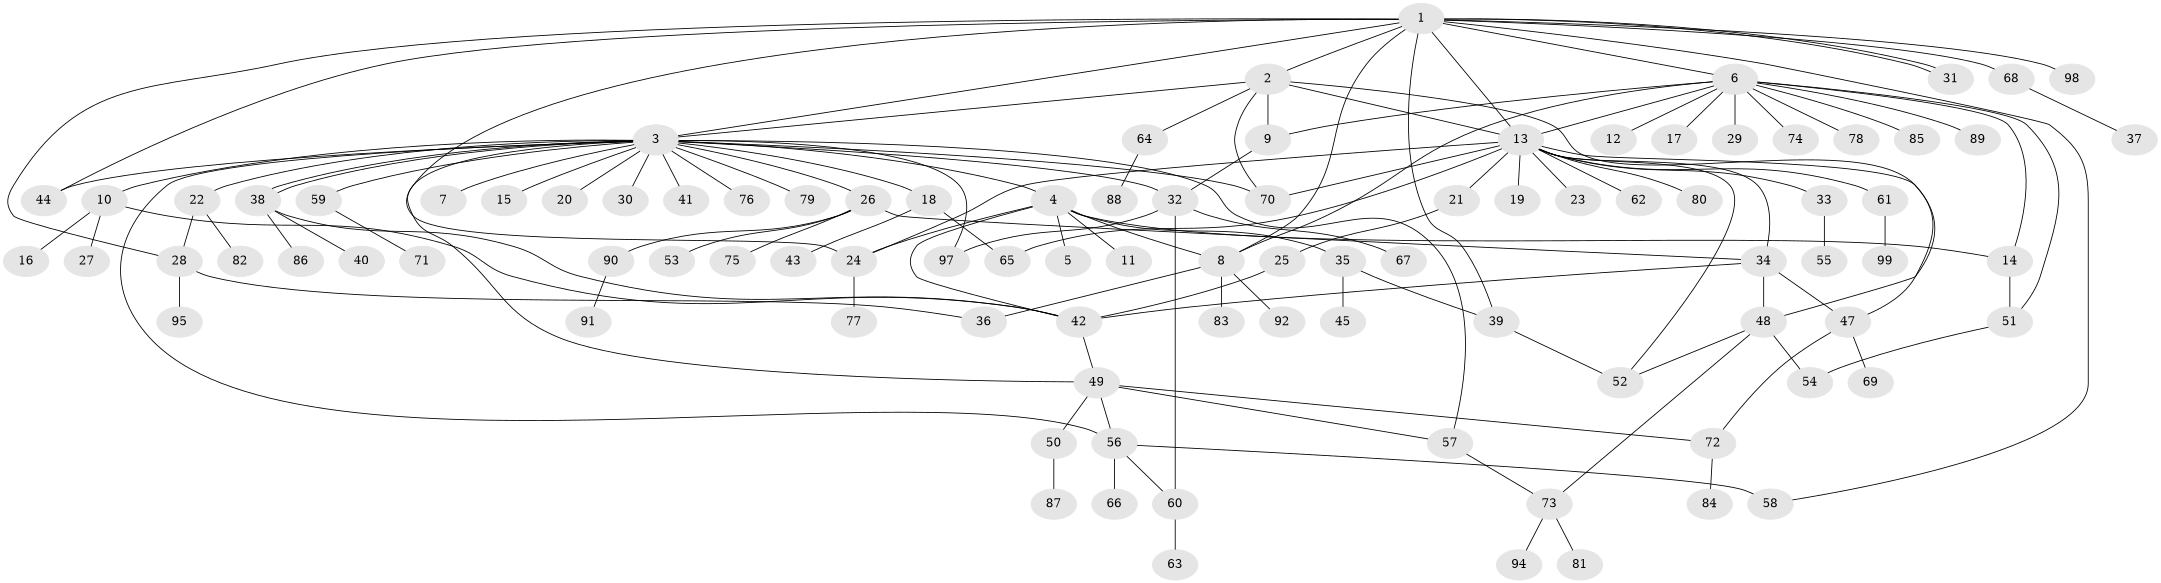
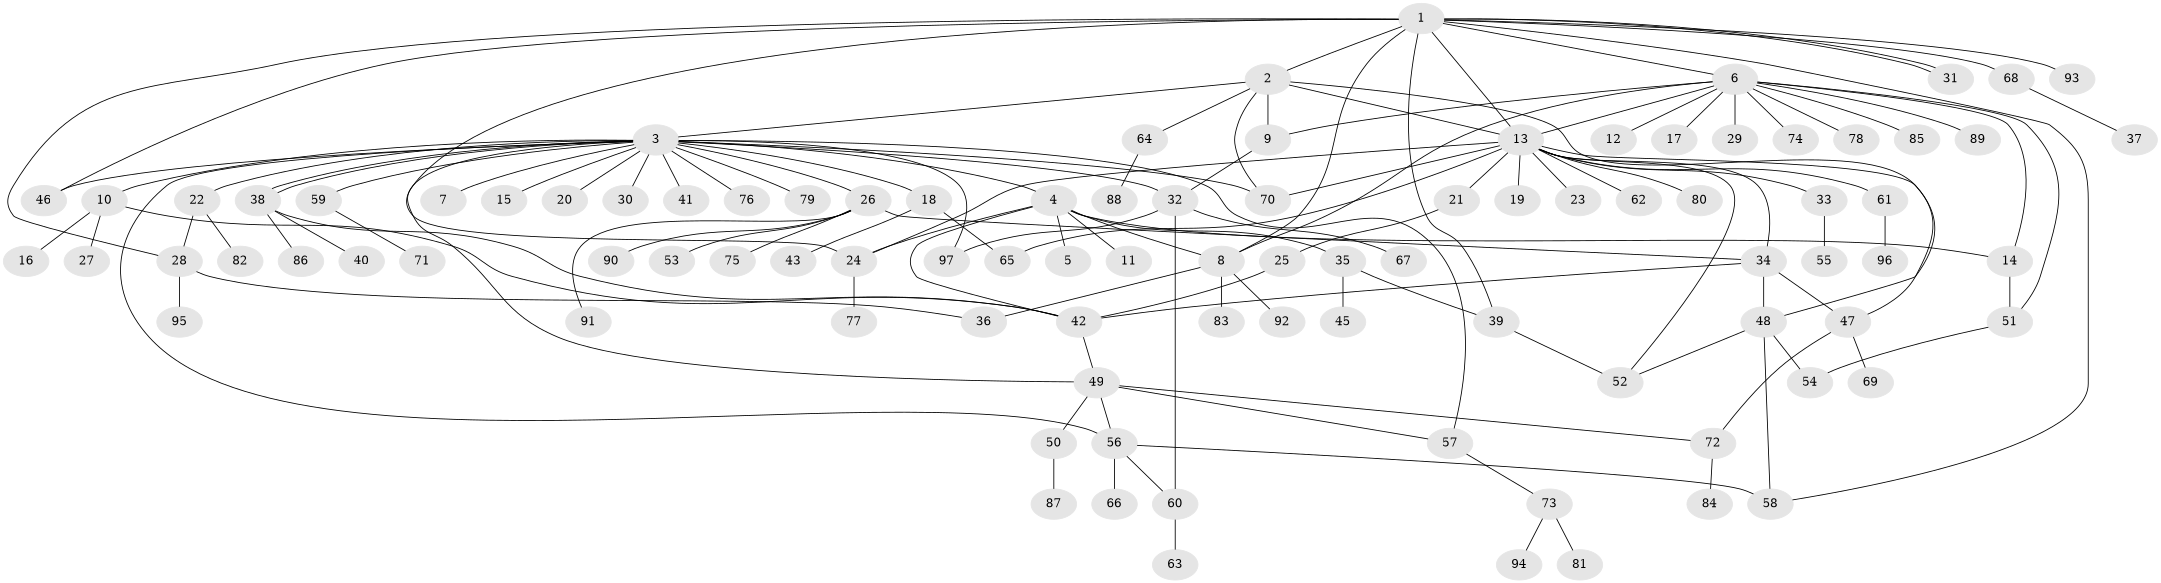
edge "1" -- "3": removed
node "98": label "98" -> "93"
node "44": label "44" -> "46"
node "99": label "99" -> "96"
edge "90" -- "91": now "26" -- "91"
edge "48" -- "73": now "48" -- "58"
